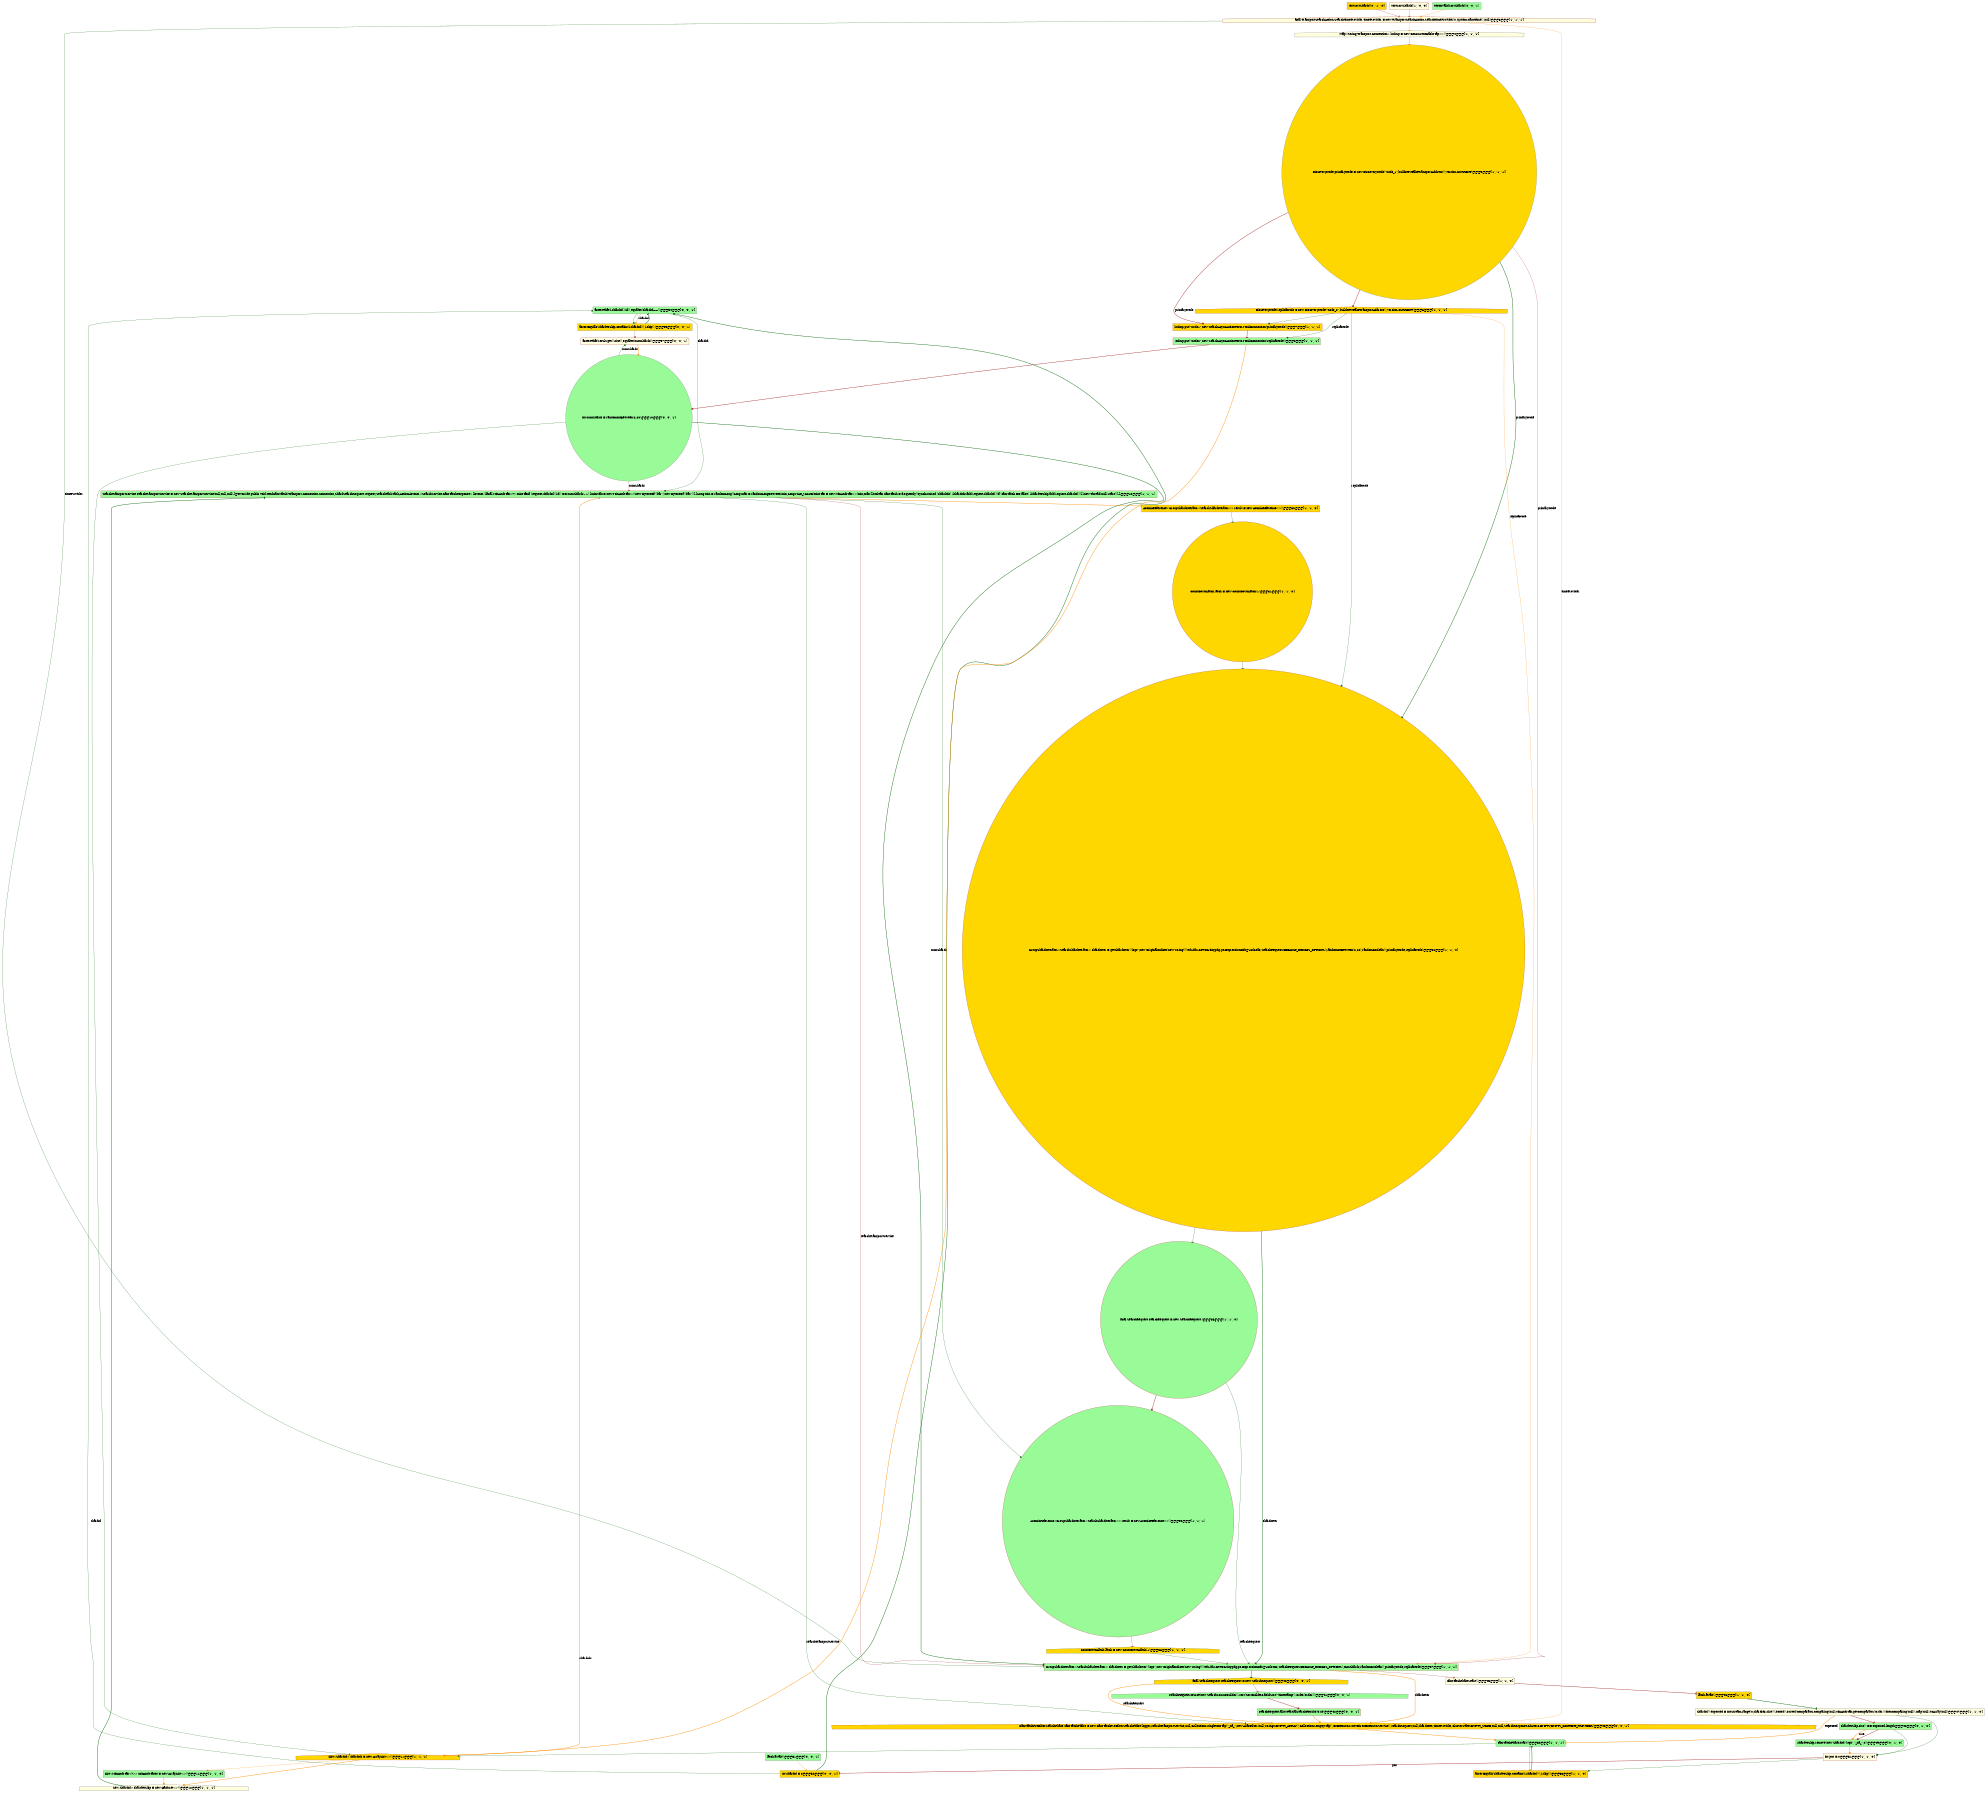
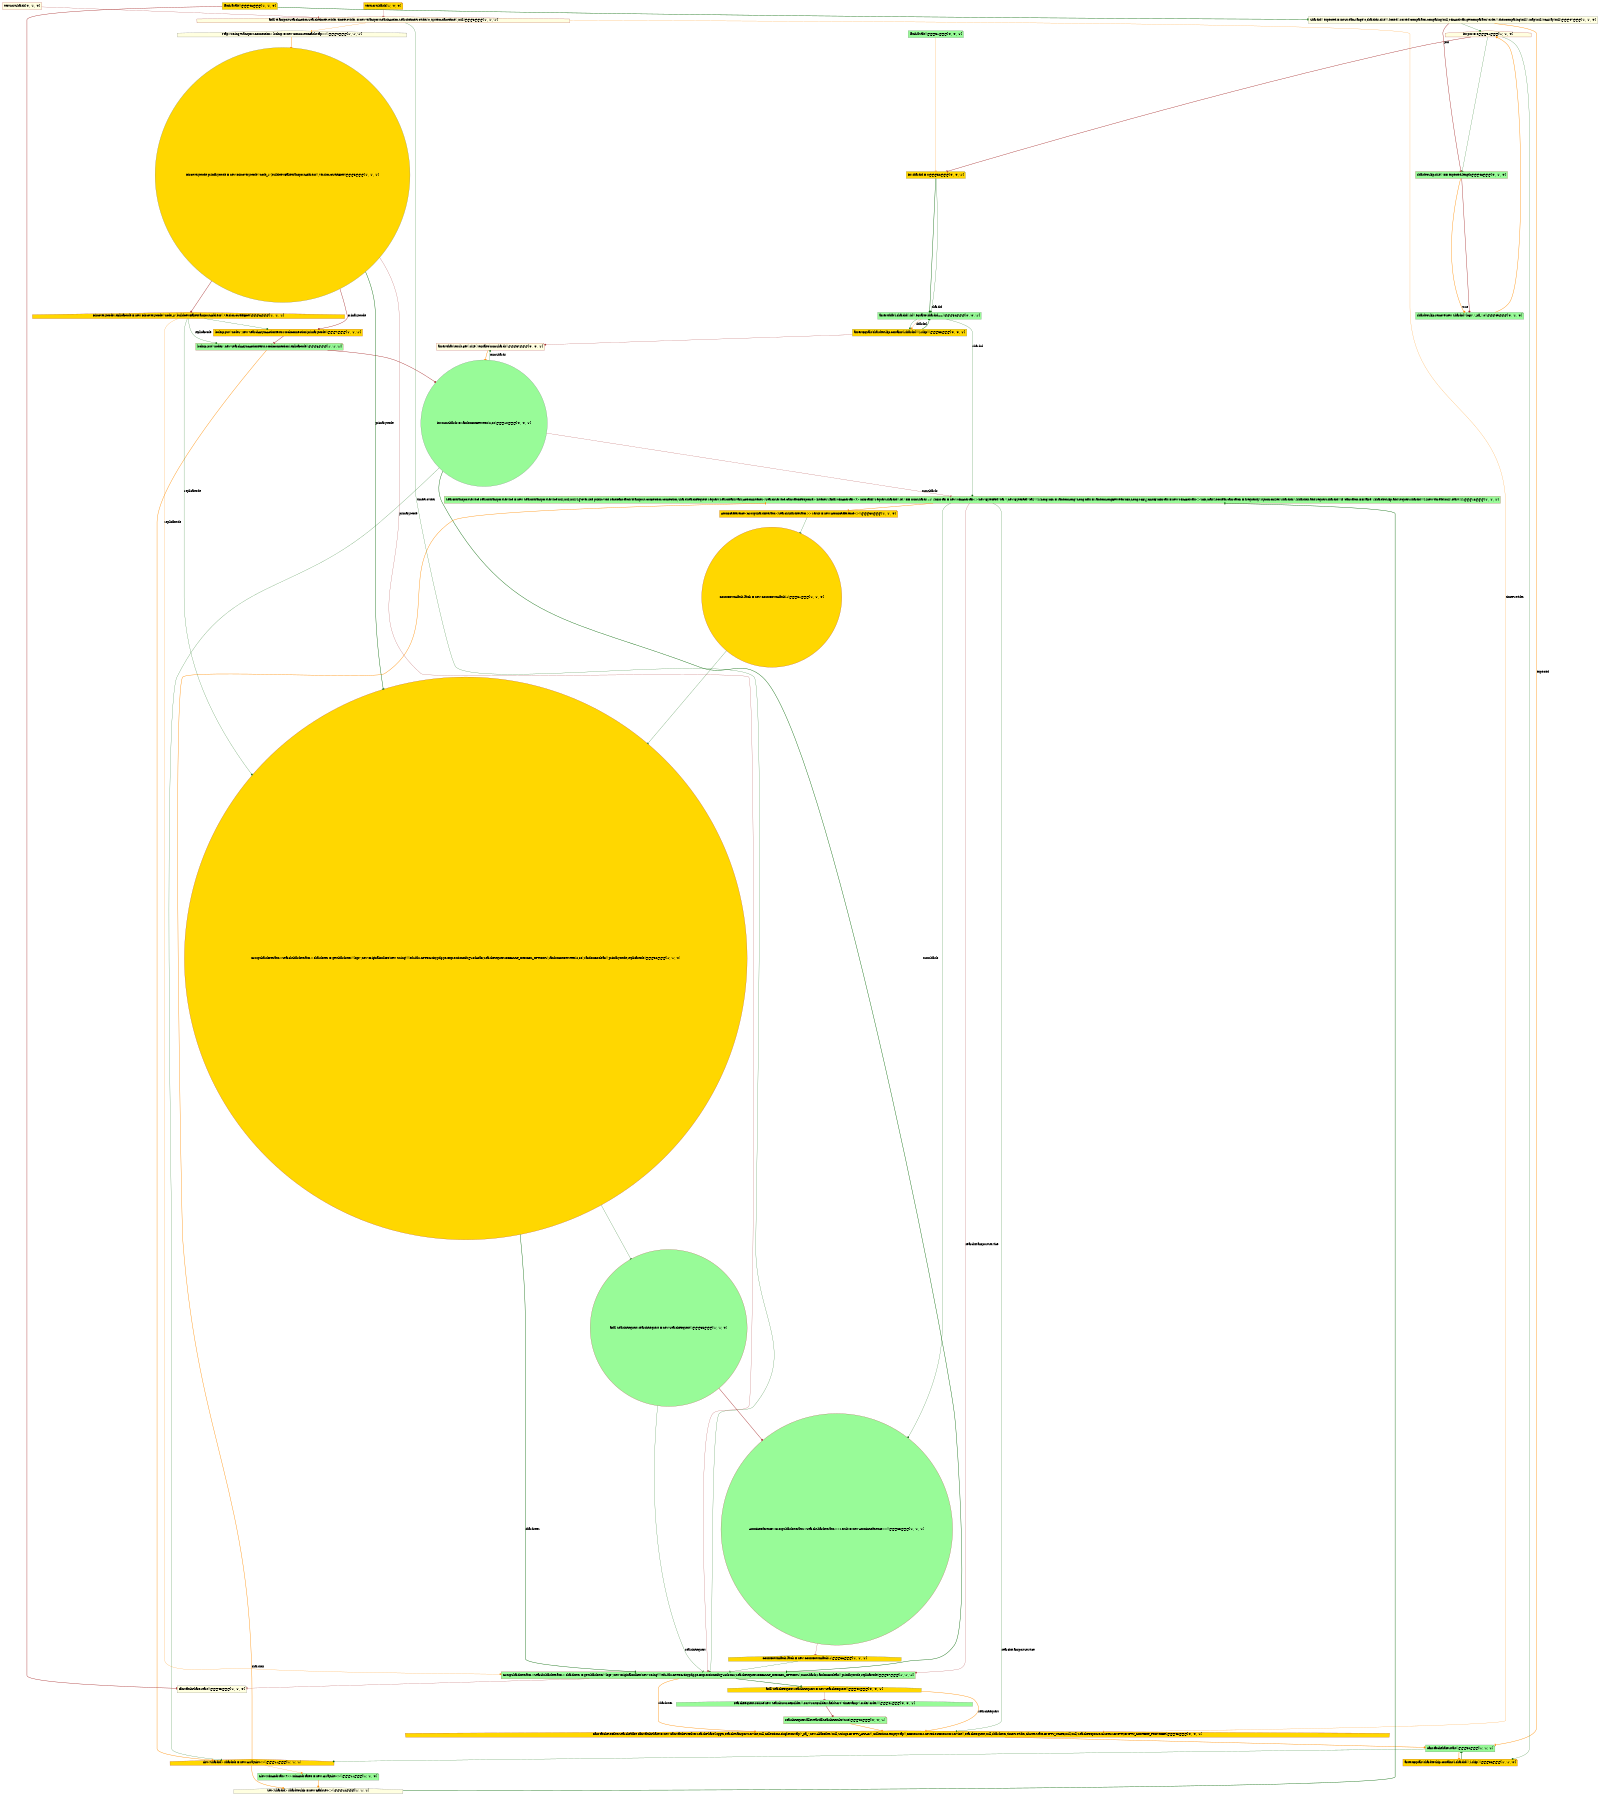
node "testSortShards['0', '1', '0']": fillcolor gold -> lightyellow
node "testSortShards['1', '0', '0']": fillcolor lightyellow -> gold
node "testInvalidSortShards['0', '0', '1']": removed
edge "canMatchPhase.start()@@@45@@@['1', '1', '0']" -> "latch.await()@@@46@@@['1', '1', '0']": reversed
edge "shardToSkip.size() == expected.length@@@48@@@['0', '1', '0']" -> "int pos = 0@@@51@@@['1', '1', '0']": reversed
node "int pos = 0@@@51@@@['1', '1', '0']": shape box -> house
